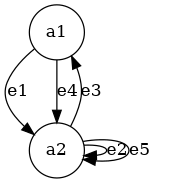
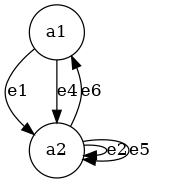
edge "a2" -> "a1": label "e3" -> "e6"
